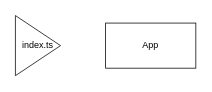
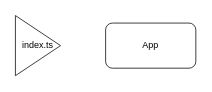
node "App": shape rectangle -> rounded rectangle
